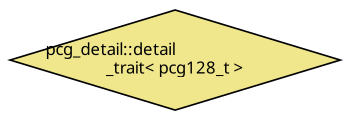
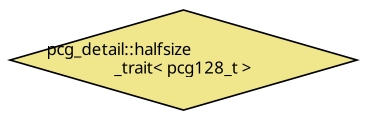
node "pcg_detail::detail _trait< pcg128_t >": label "pcg_detail::detail _trait< pcg128_t >" -> "pcg_detail::halfsize _trait< pcg128_t >"
